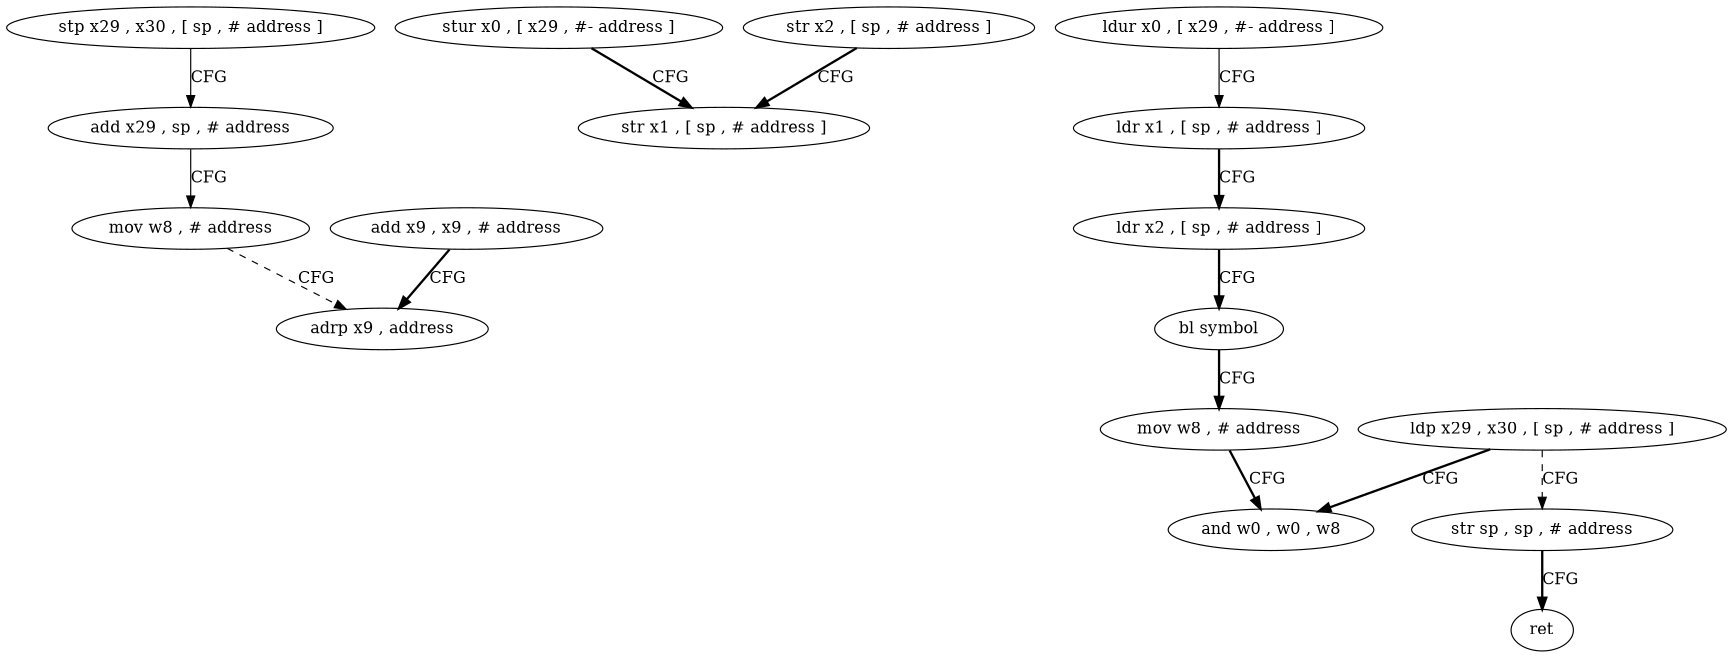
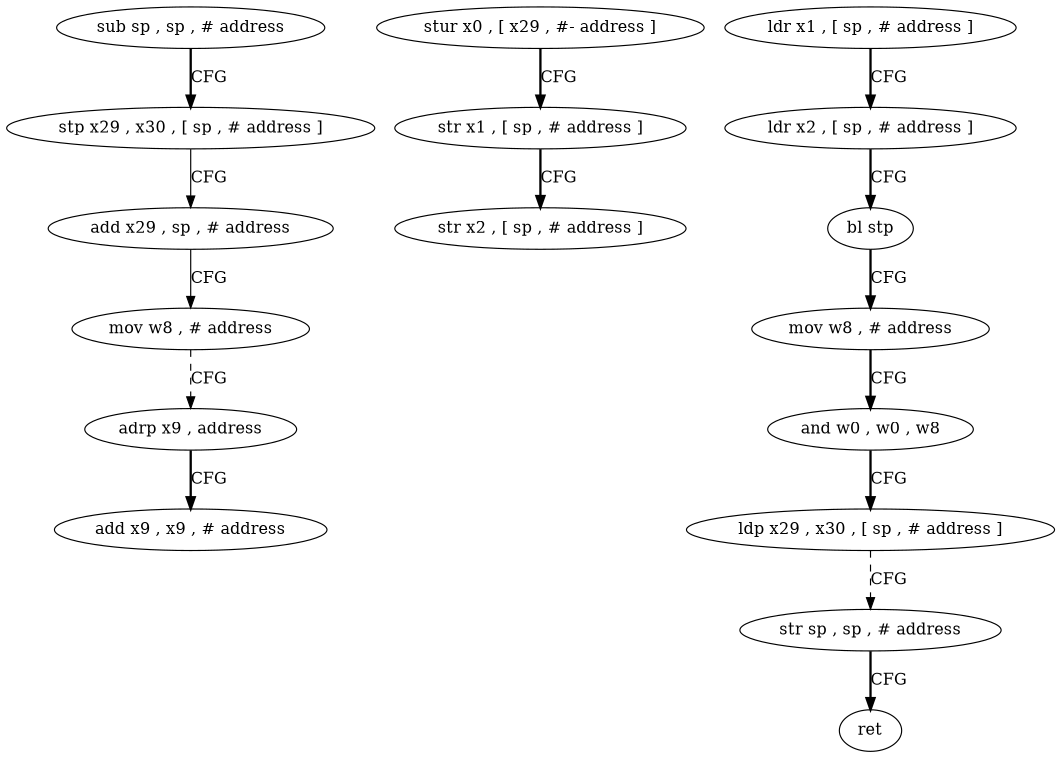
node "sub sp , sp , # address": added
node "ldur x0 , [ x29 , #- address ]": removed
edge "str x2 , [ sp , # address ]" -> "str x1 , [ sp , # address ]": reversed
edge "add x9 , x9 , # address" -> "adrp x9 , address": reversed
node "bl symbol": label "bl symbol" -> "bl stp"
edge "ldp x29 , x30 , [ sp , # address ]" -> "and w0 , w0 , w8": reversed
